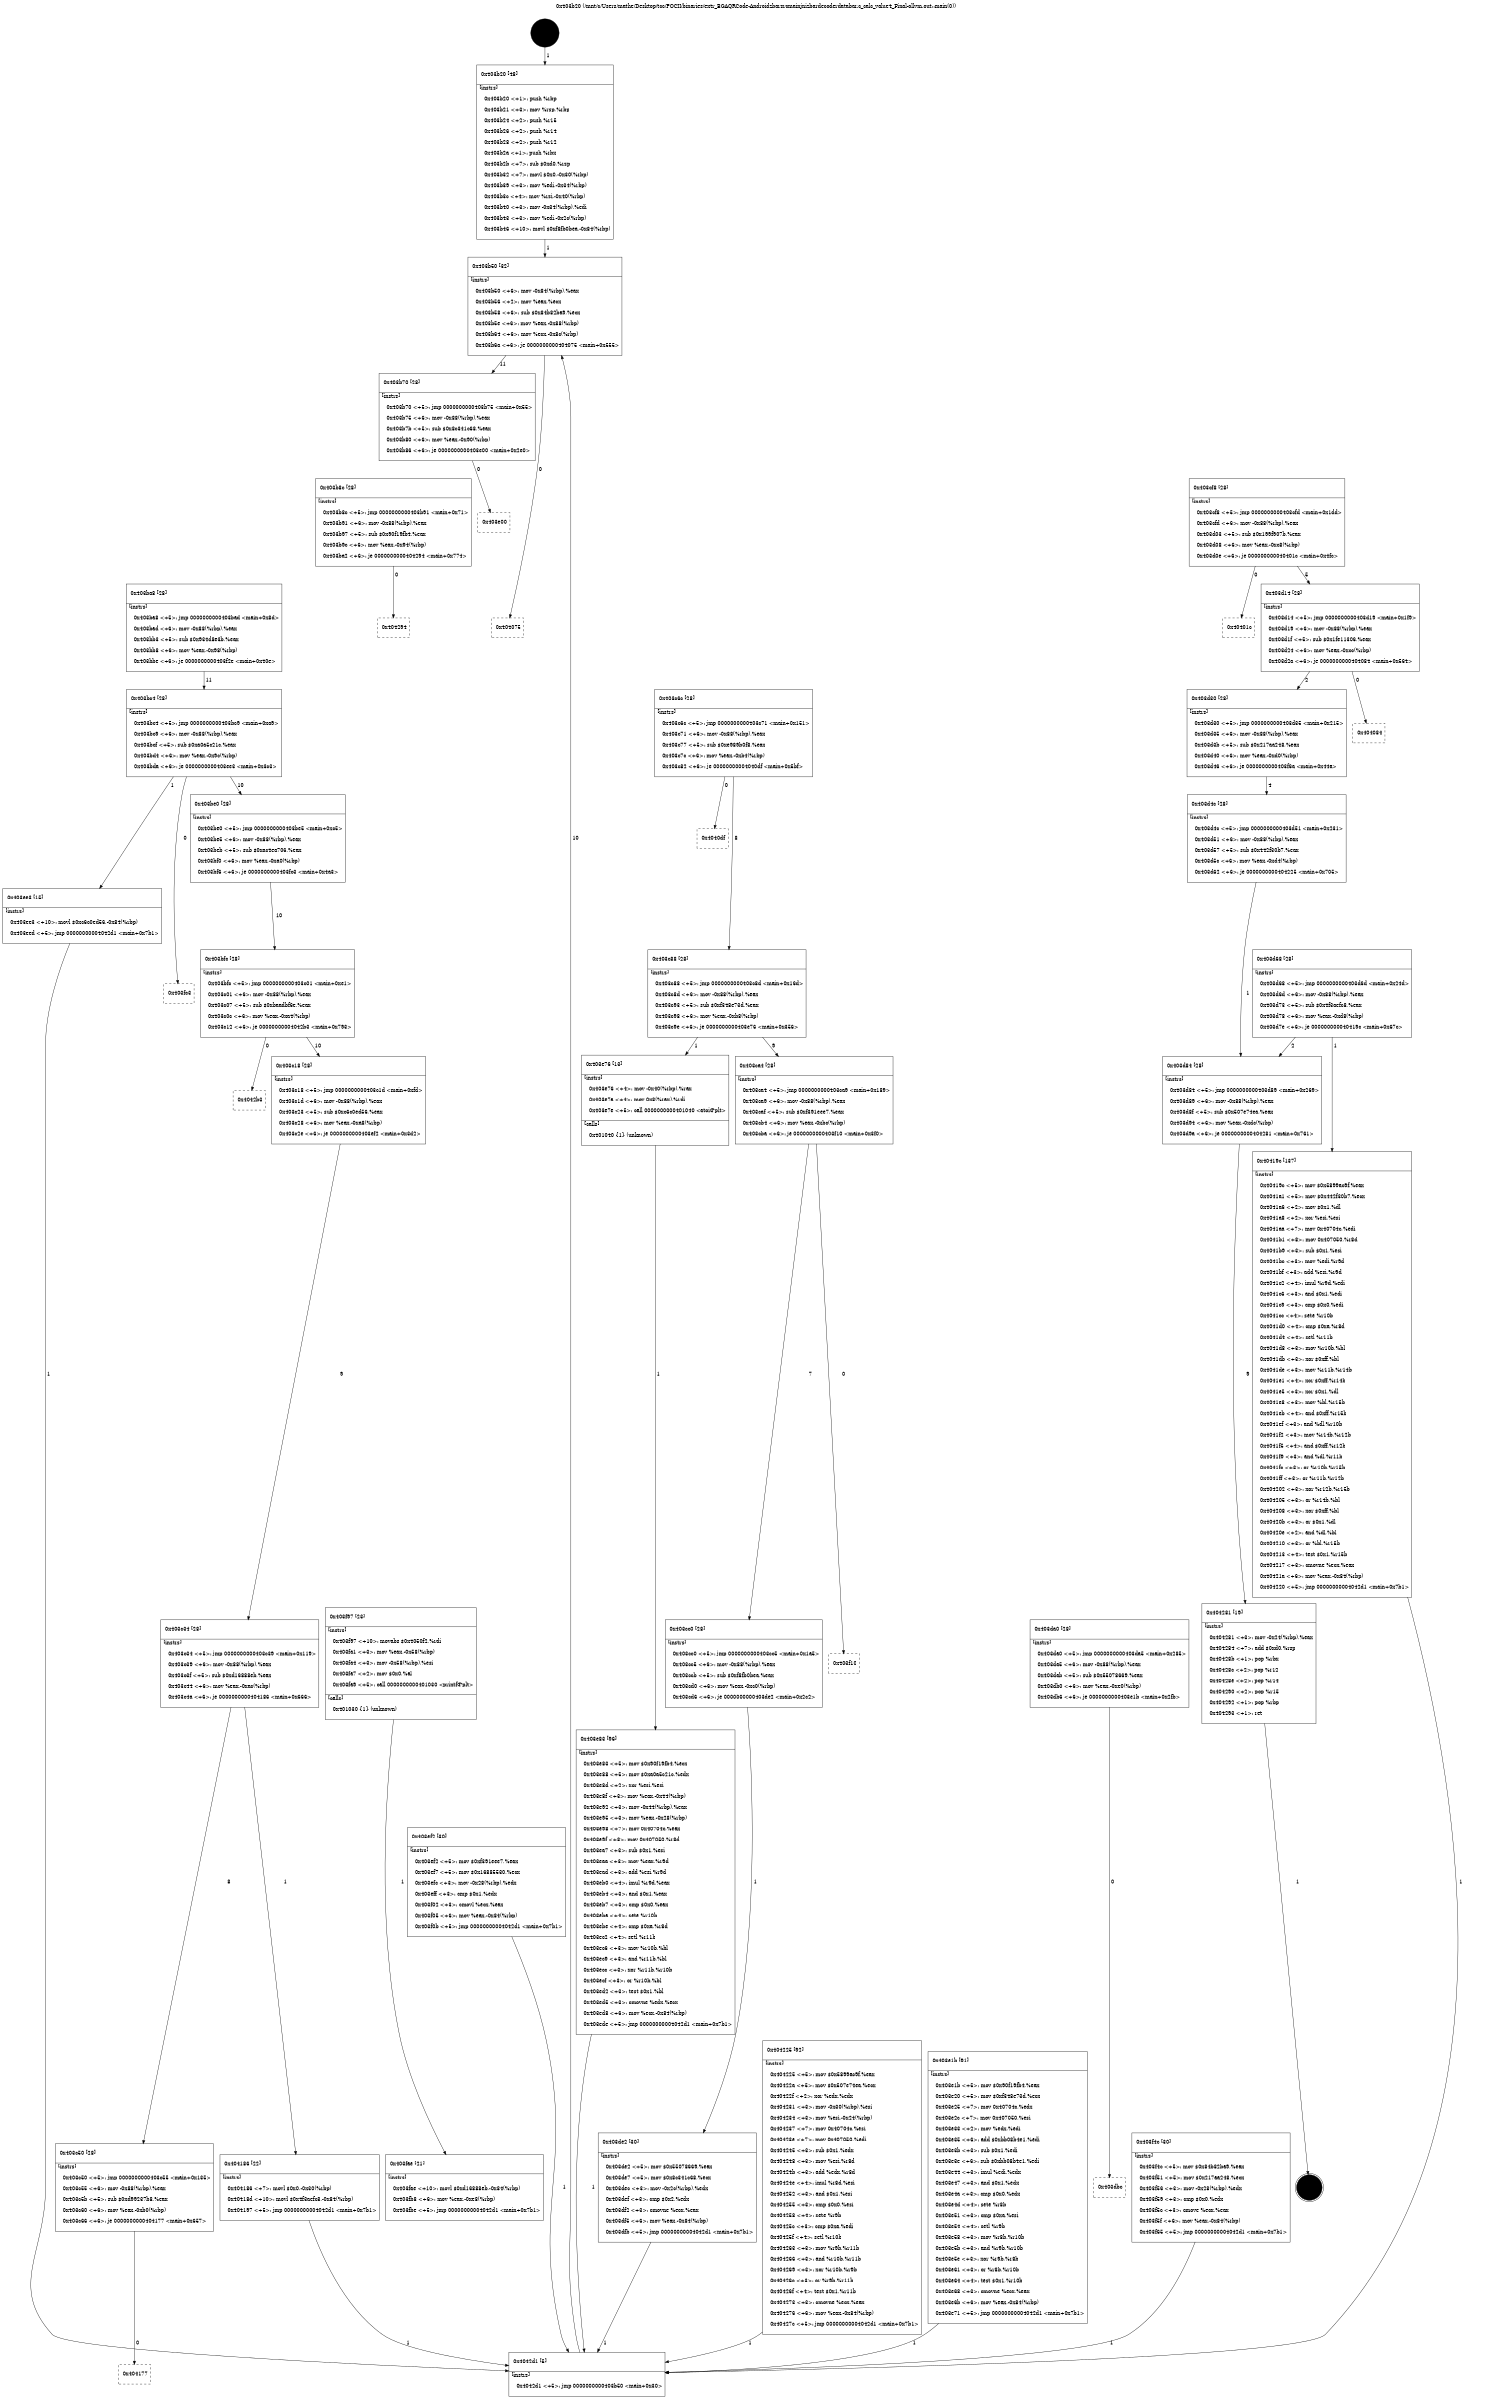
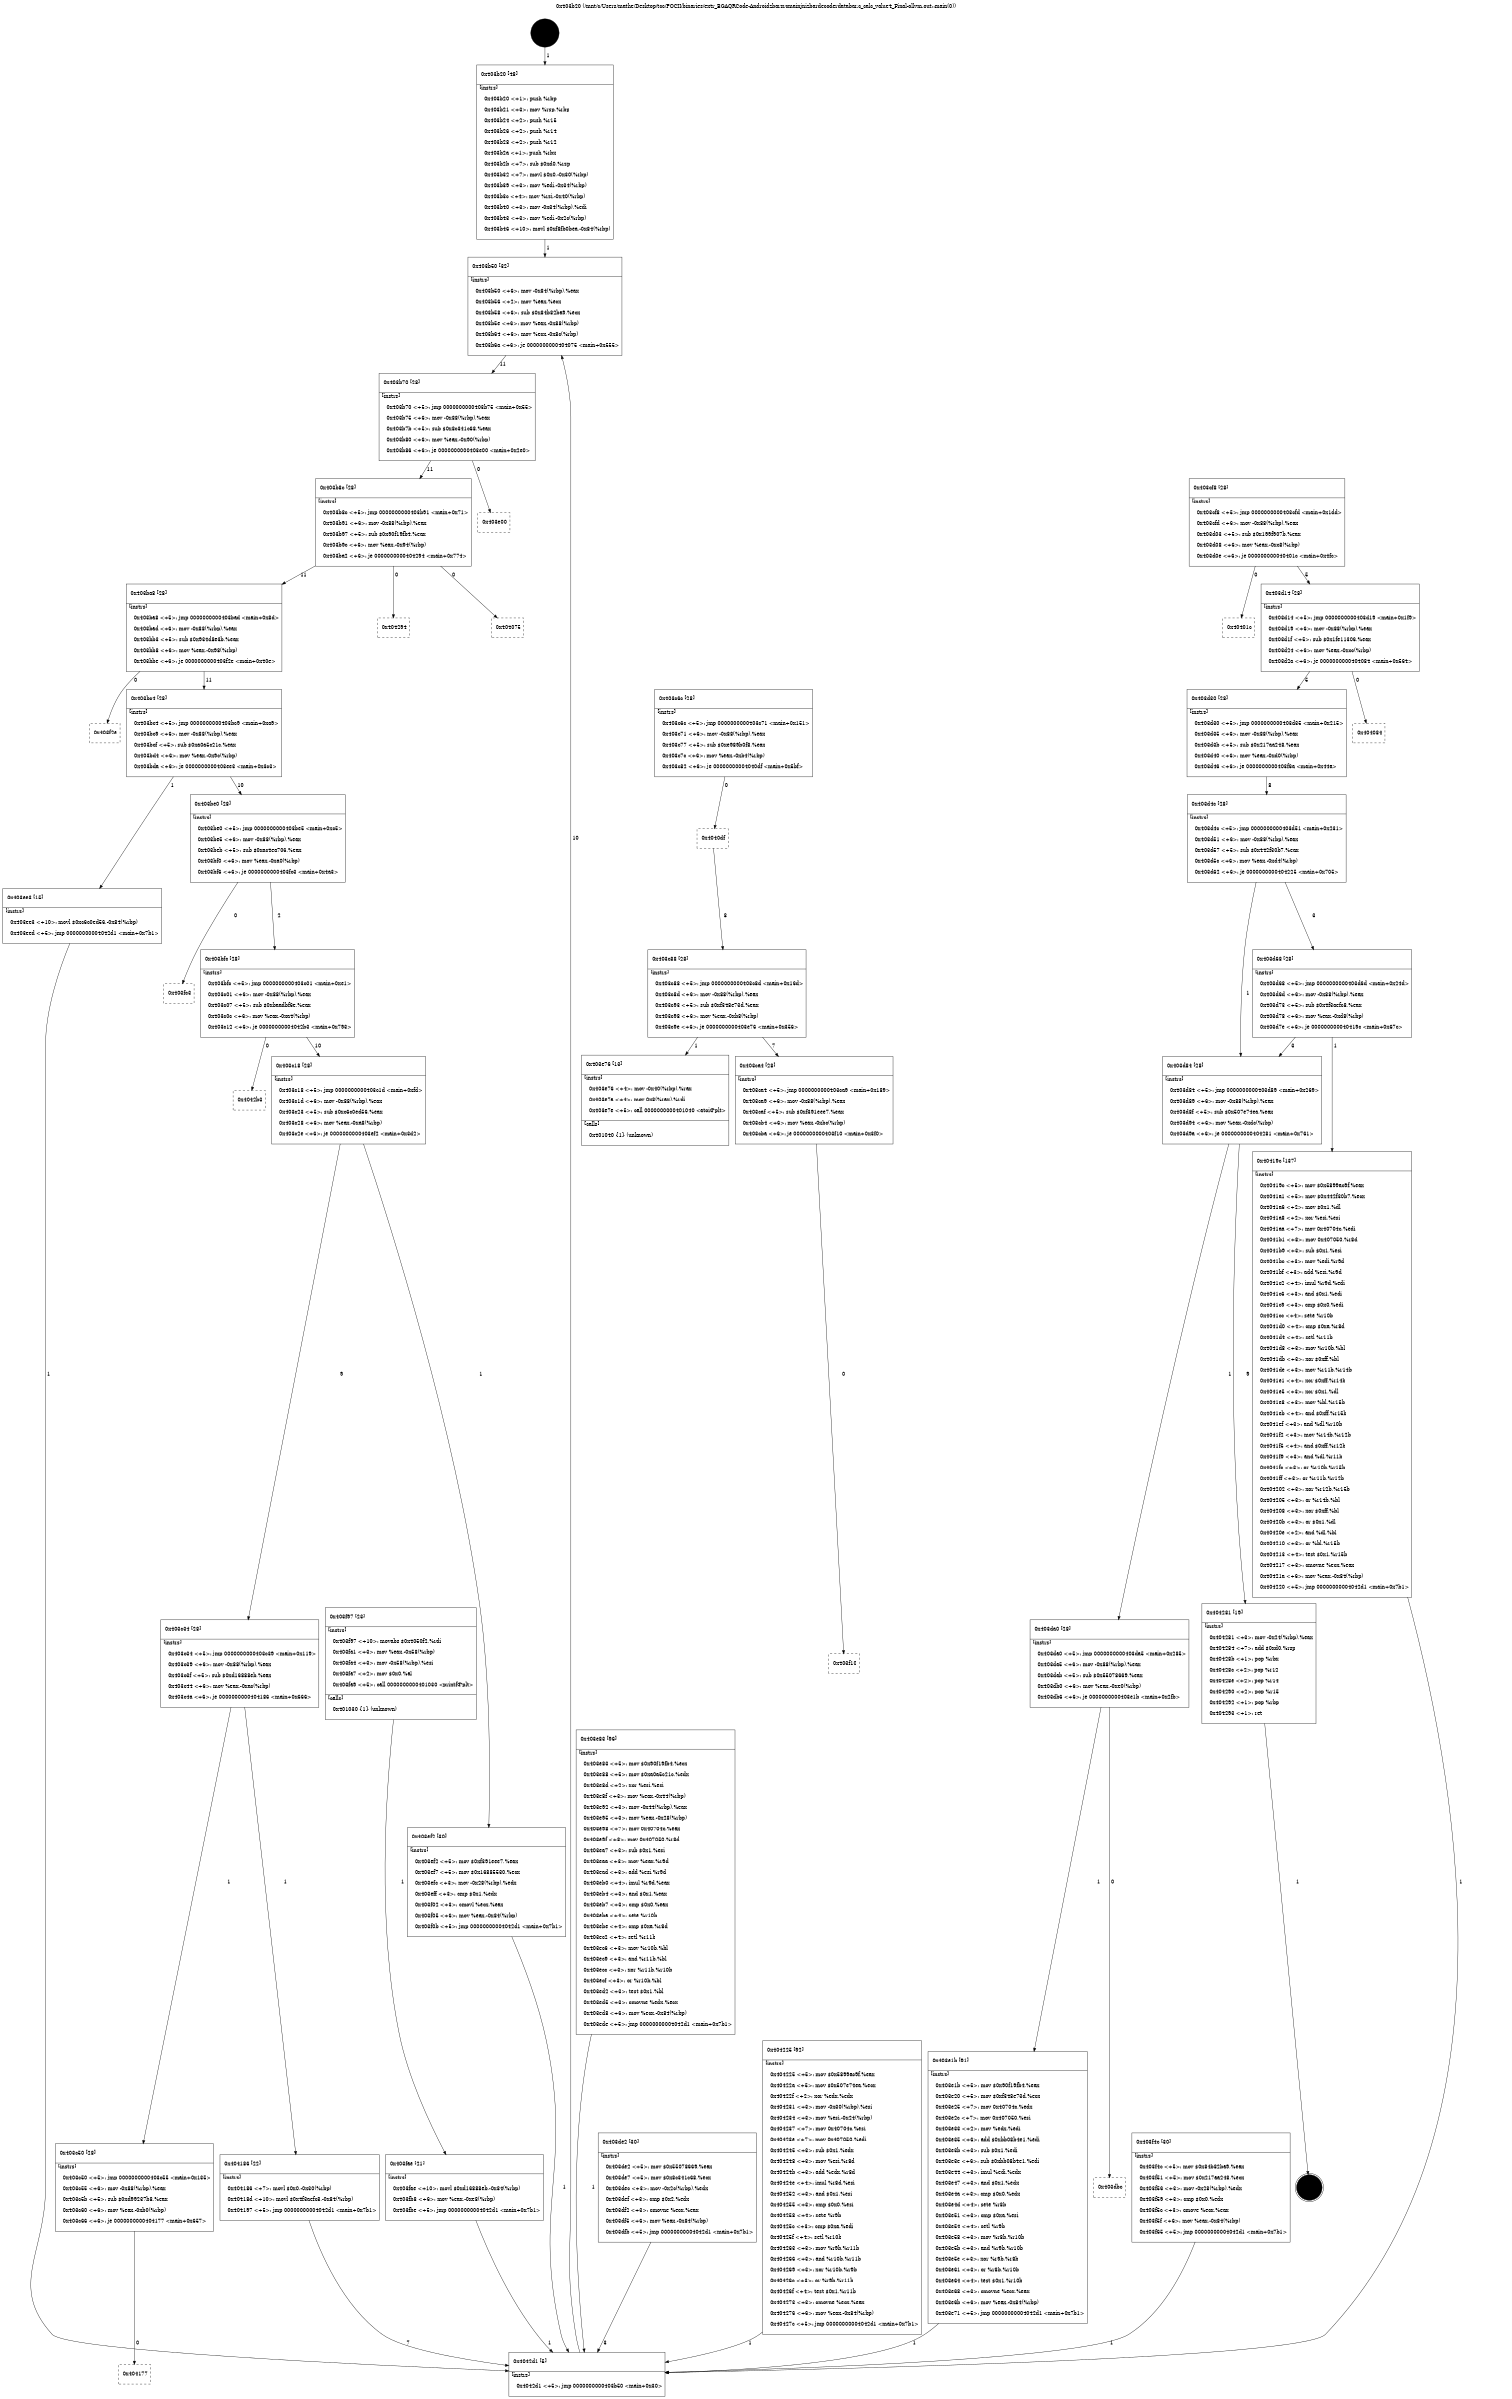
edge "0x403b70 [28]" -> "0x403b8c [28]": added, label "11"
edge "0x403b50 [32]" -> "0x404075": now "0x403b8c [28]" -> "0x404075"
edge "0x403b8c [28]" -> "0x403ba8 [28]": added, label "11"
edge "0x403d14 [28]" -> "0x403d30 [28]": label " 2" -> " 5"
node "0x403f2e": added
edge "0x403d30 [28]" -> "0x403d4c [28]": label " 4" -> " 8"
edge "0x403c6c [28]" -> "0x403c88 [28]": now "0x4040df" -> "0x403c88 [28]"
edge "0x403bc4 [28]" -> "0x403fc3": now "0x403be0 [28]" -> "0x403fc3"
edge "0x403d4c [28]" -> "0x403d68 [28]": added, label "3"
edge "0x403be0 [28]" -> "0x403bfc [28]": label " 10" -> " 2"
edge "0x403c88 [28]" -> "0x403ca4 [28]": label " 9" -> " 7"
edge "0x403d68 [28]" -> "0x403d84 [28]": label " 2" -> " 3"
edge "0x403d84 [28]" -> "0x403da0 [28]": added, label "1"
edge "0x403e76 [13]" -> "0x403e83 [96]": removed, label "1"
edge "0x403c18 [28]" -> "0x403ef2 [30]": added, label "1"
node "0x403cc0 [28]": removed
edge "0x403da0 [28]" -> "0x403e1b [91]": added, label "1"
edge "0x403c34 [28]" -> "0x403c50 [28]": label " 8" -> " 1"
edge "0x403fae [21]" -> "0x4042d1 [5]": added, label "1"
edge "0x404186 [22]" -> "0x4042d1 [5]": label " 1" -> " 7"
edge "0x403de2 [30]" -> "0x4042d1 [5]": label " 1" -> " 3"
